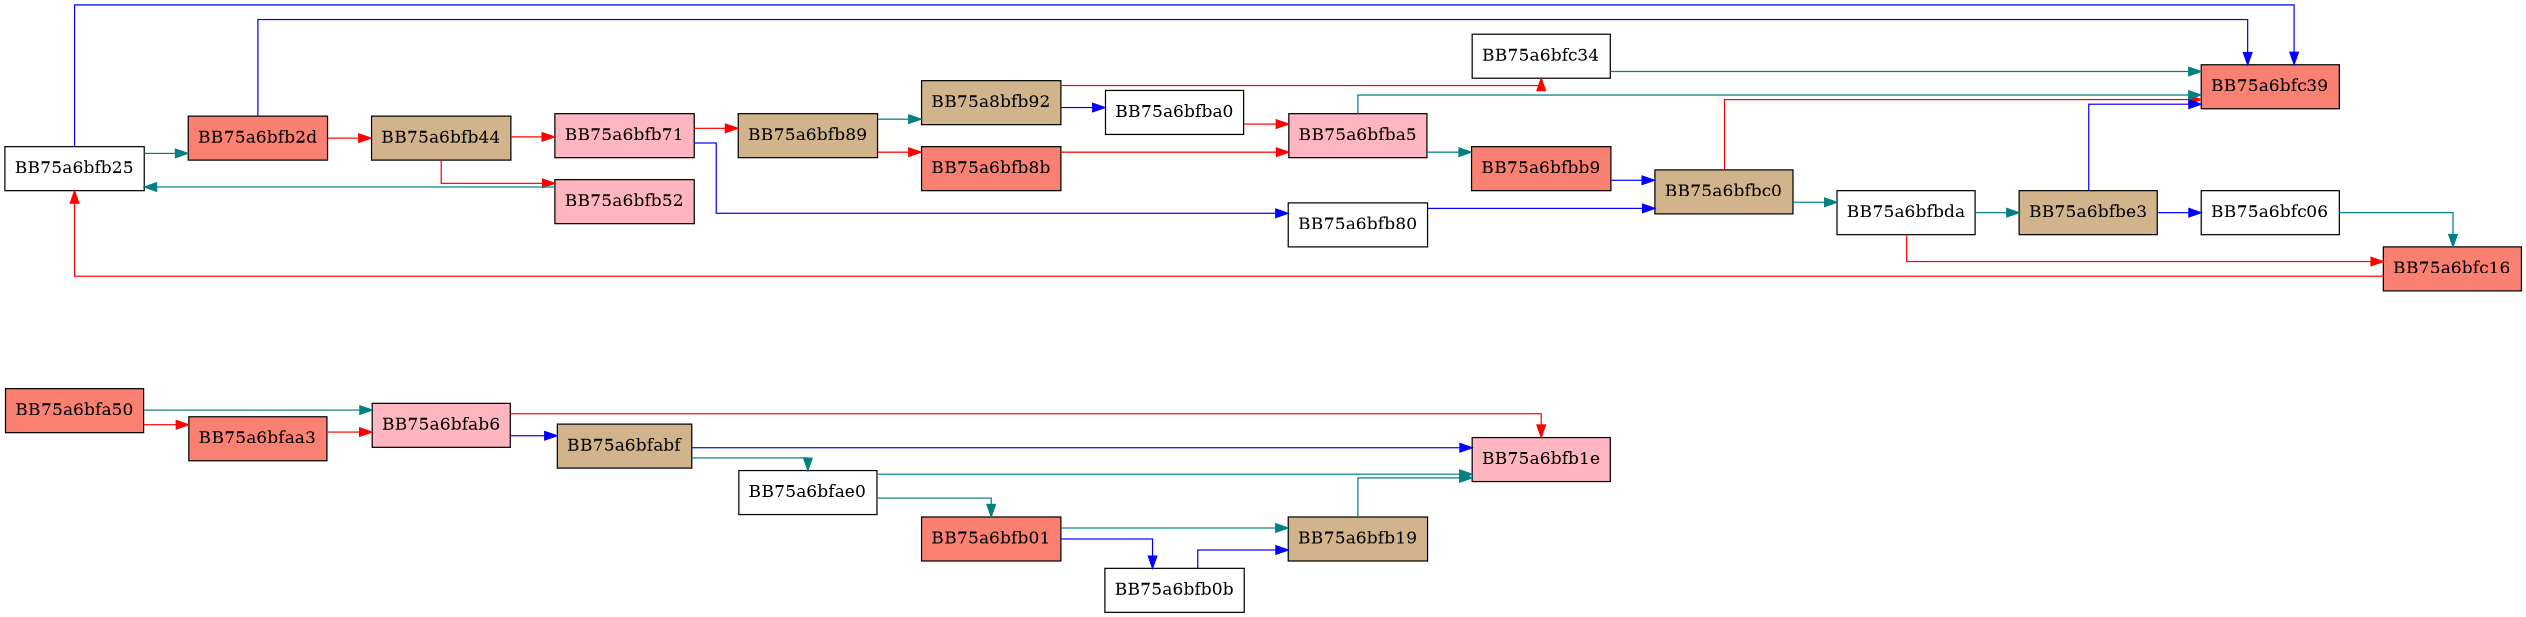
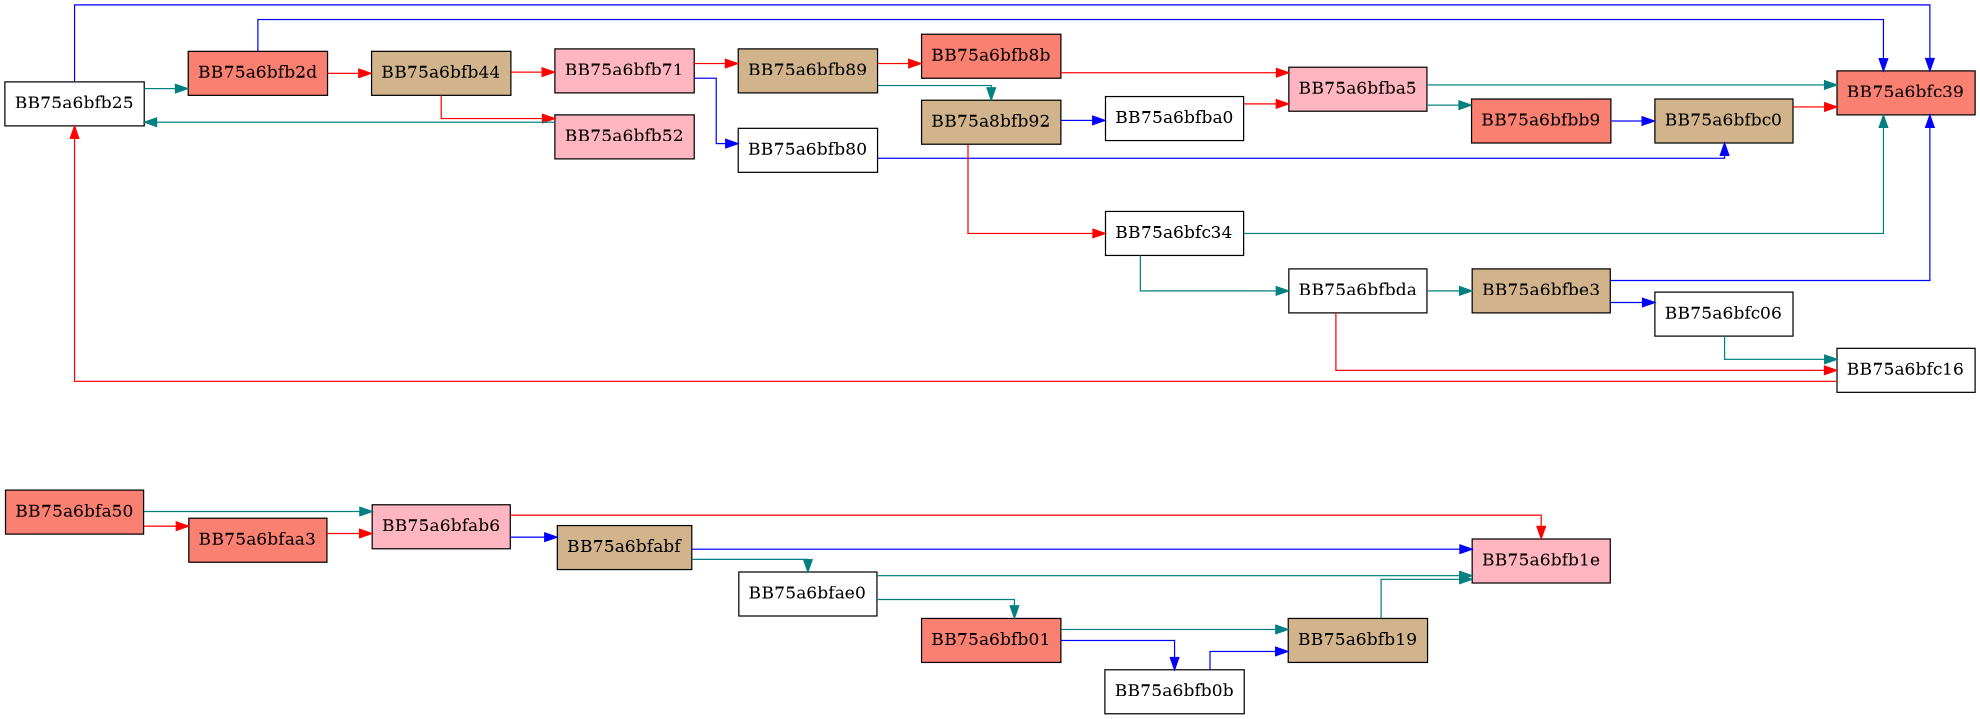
edge "BB75a6bfbc0" -> "BB75a6bfbda": now "BB75a6bfc34" -> "BB75a6bfbda"
node "BB75a6bfc16": fillcolor salmon -> white
